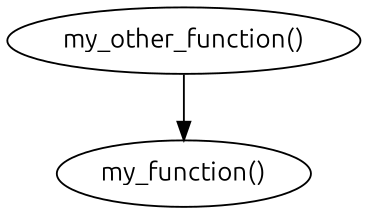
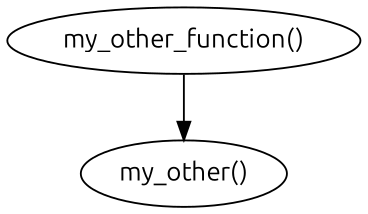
node "my_function()": label "my_function()" -> "my_other()"
